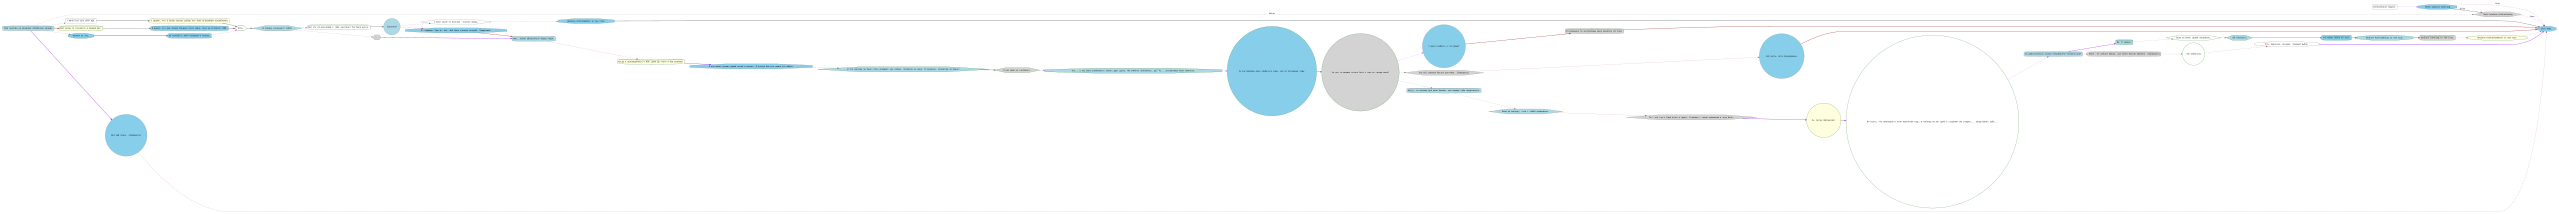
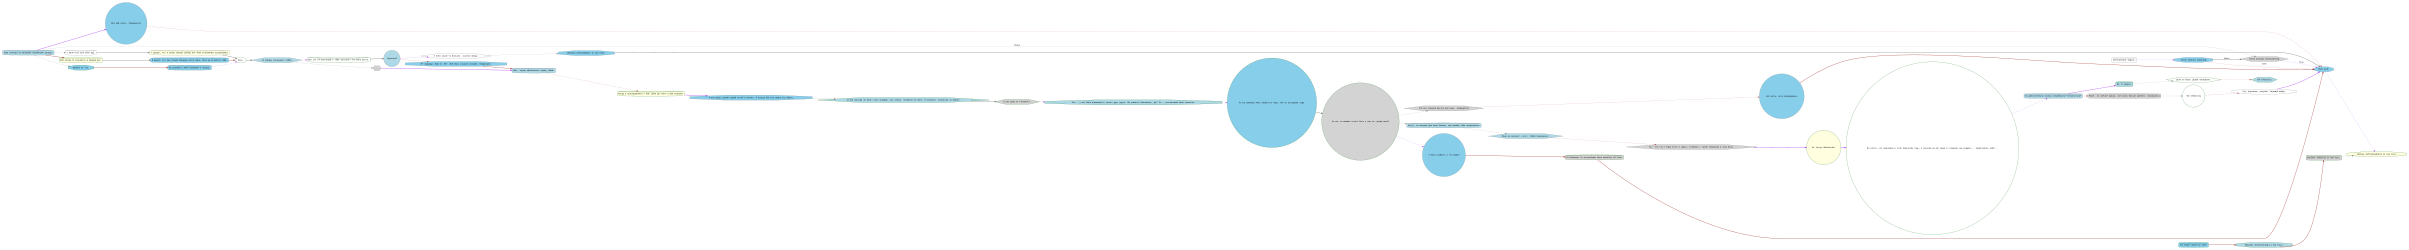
edge "Boolean ArthurHasDated is now true." -> "Chat ends.": reversed
edge "+20 Chemistry" -> "Что может пойти не так?!": removed
